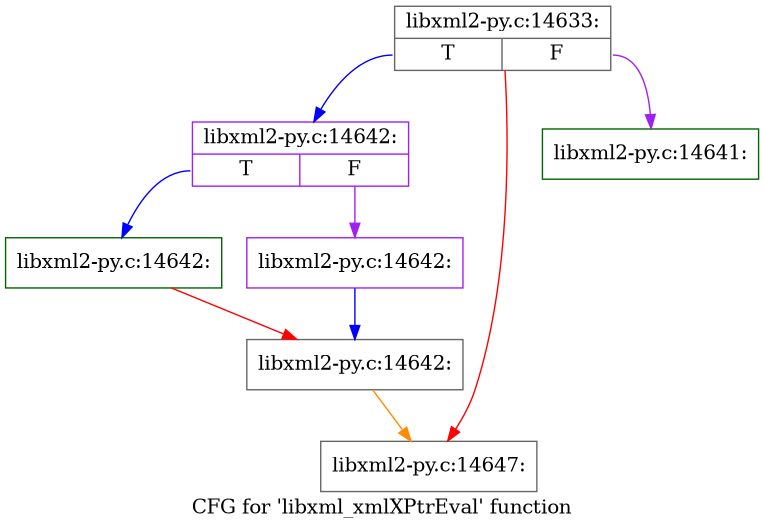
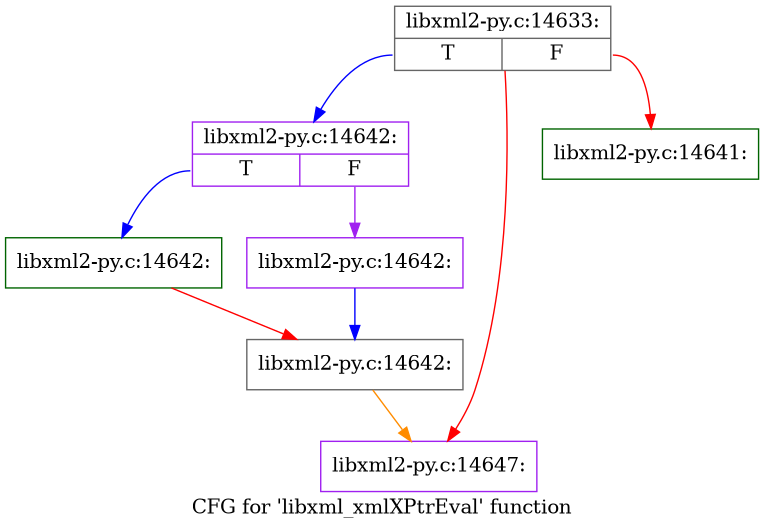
edge "libxml2-py.c:14633:" -> "libxml2-py.c:14641:": color purple -> red
node "libxml2-py.c:14647:": color gray40 -> purple
